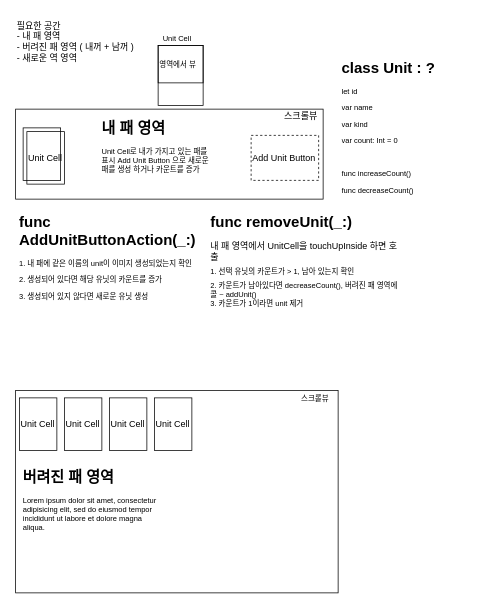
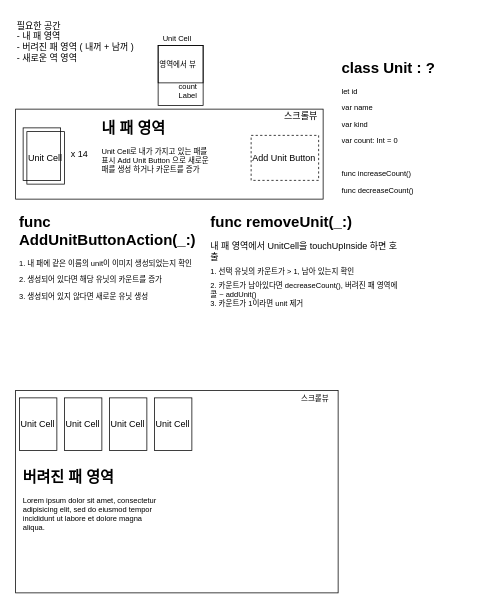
node "count Label": added
node "x 14": added
